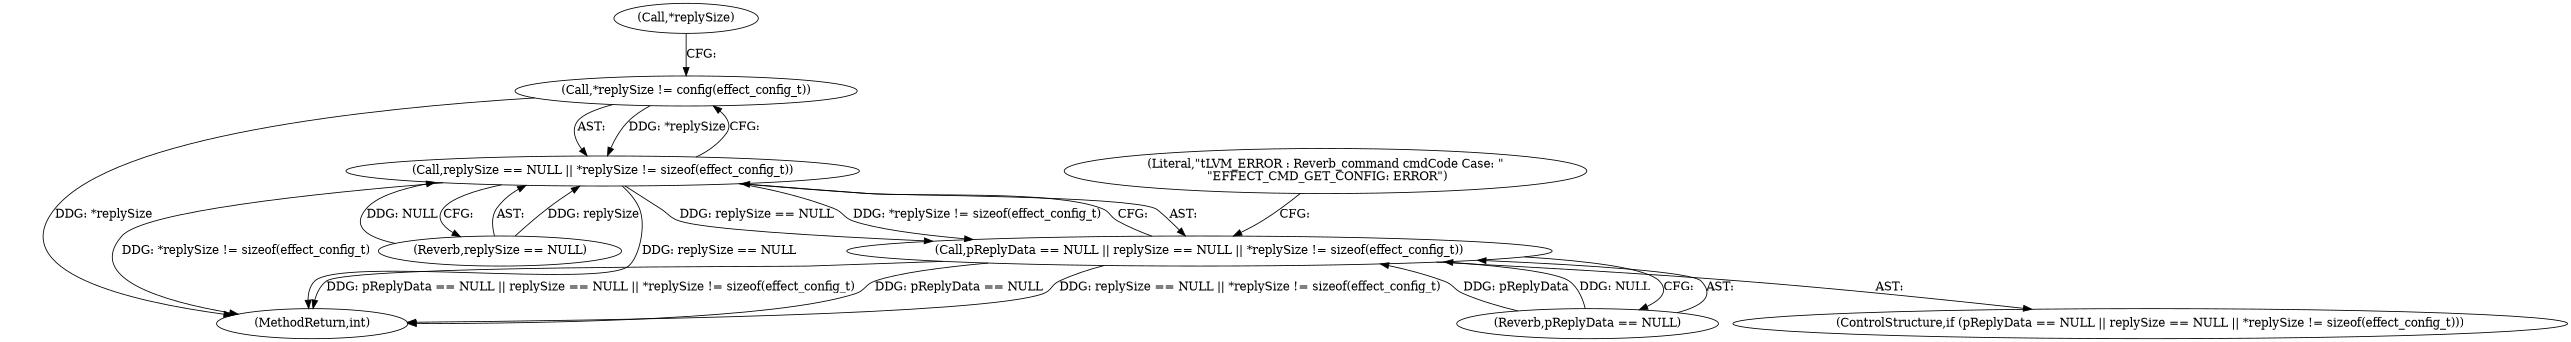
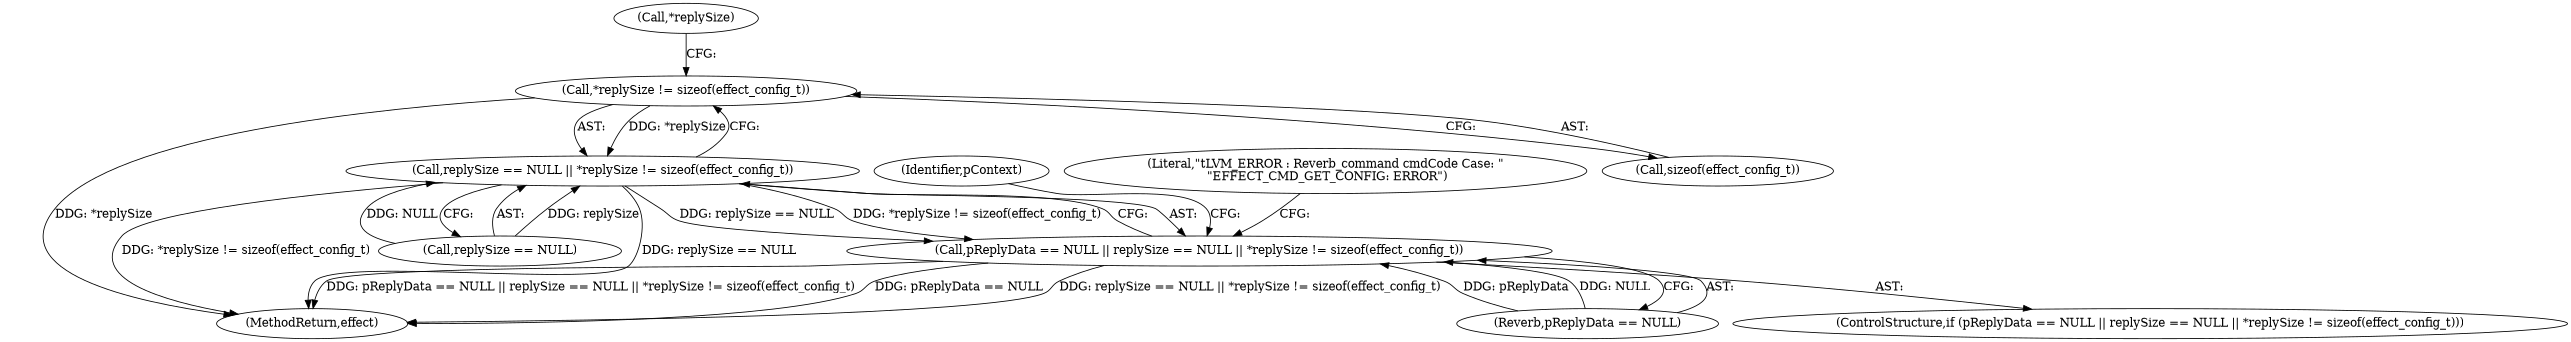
node "(Call,*replySize != config(effect_config_t))": label "(Call,*replySize != config(effect_config_t))" -> "(Call,*replySize != sizeof(effect_config_t))"
node "(Identifier,pContext)": added
node "(Call,sizeof(effect_config_t))": added
node "(Reverb,replySize == NULL)": label "(Reverb,replySize == NULL)" -> "(Call,replySize == NULL)"
node "(MethodReturn,int)": label "(MethodReturn,int)" -> "(MethodReturn,effect)"
